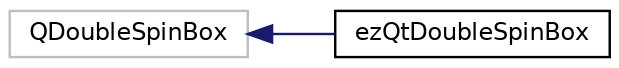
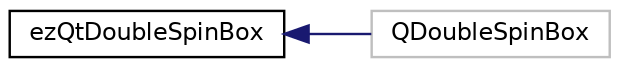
edge "ezQtDoubleSpinBox" -> "QDoubleSpinBox": reversed
